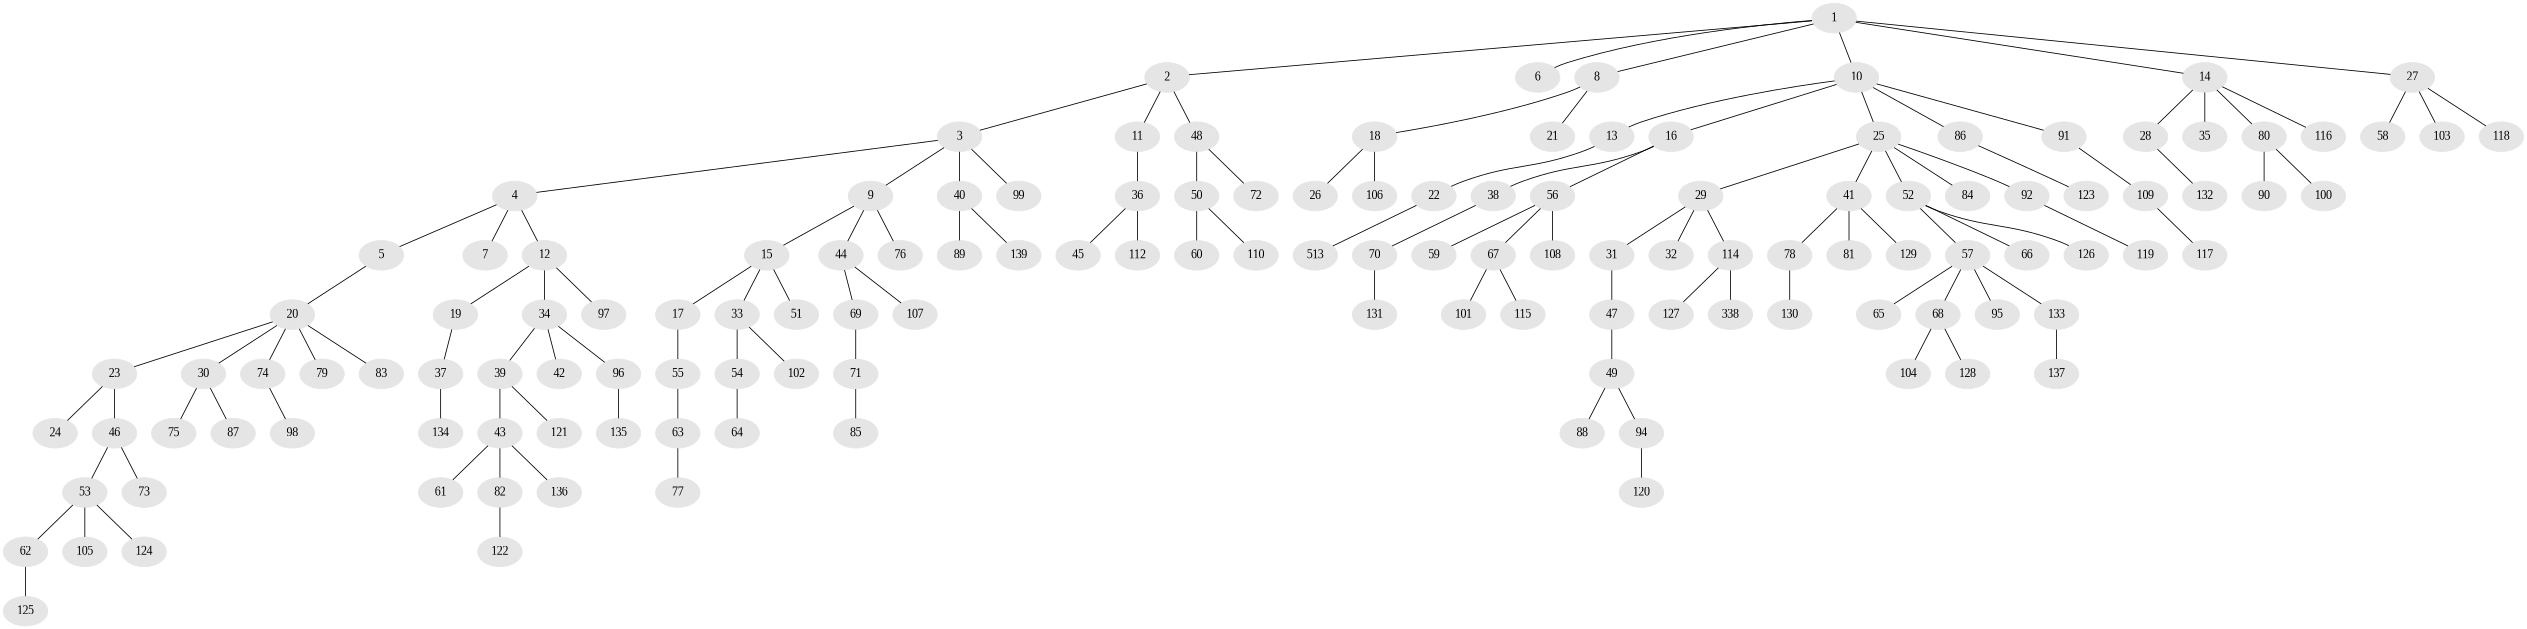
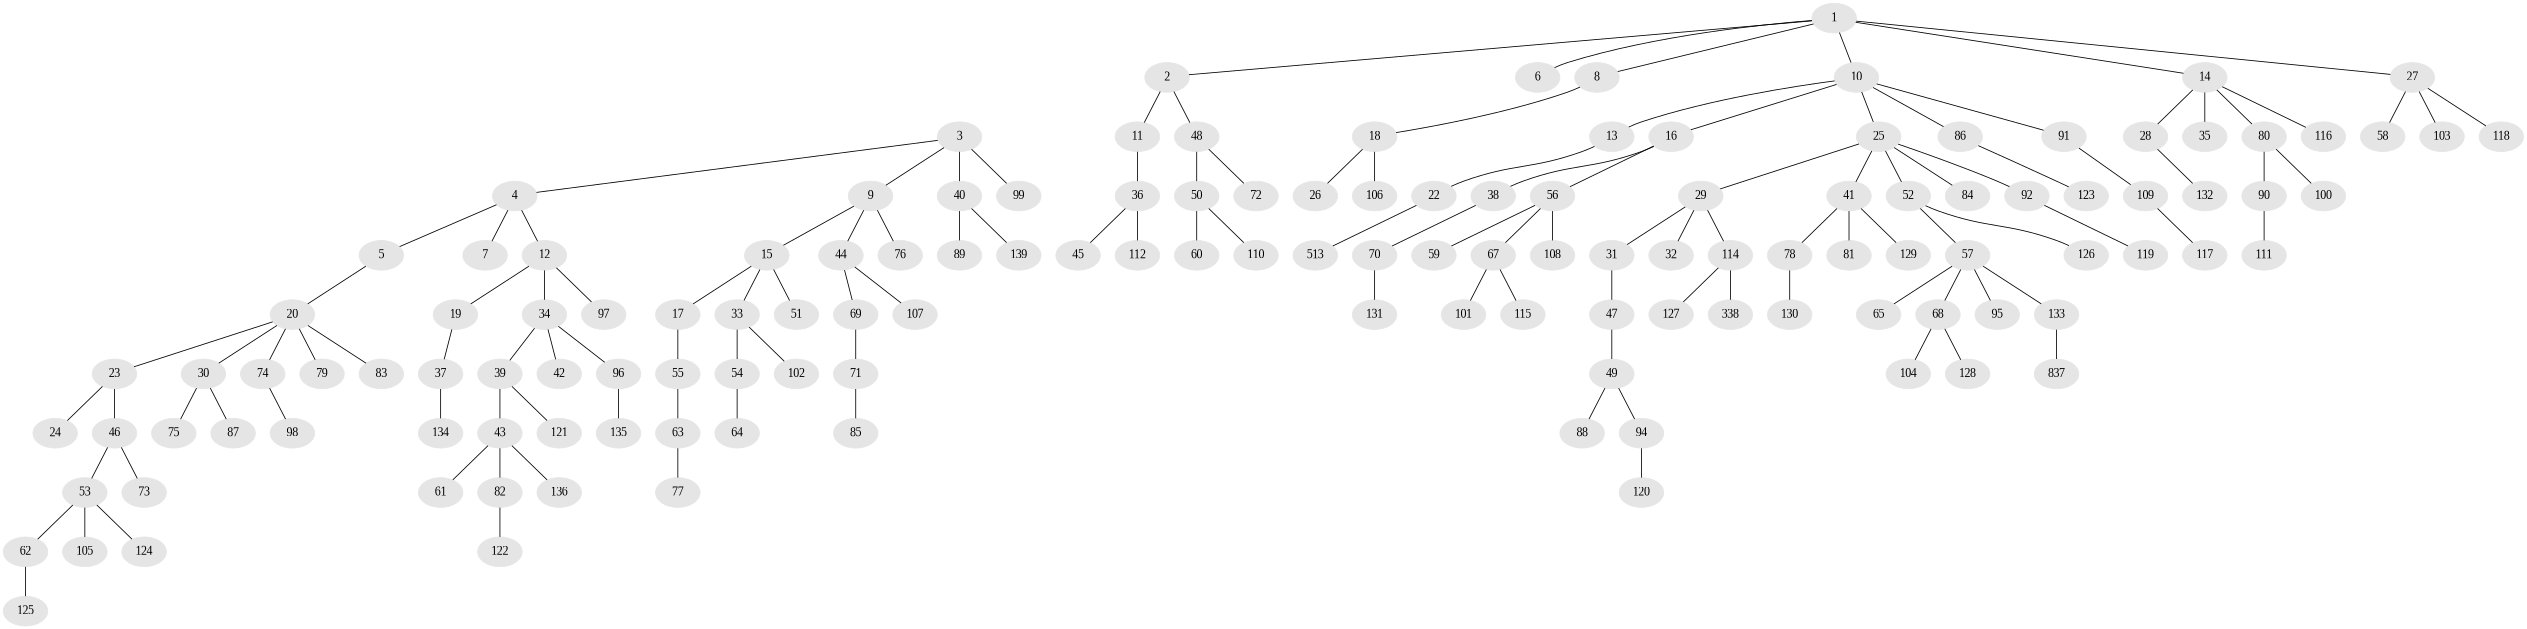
edge "2" -- "3": removed
node "21": removed
node "66": removed
node "111": added
node "137": label "137" -> "837"
